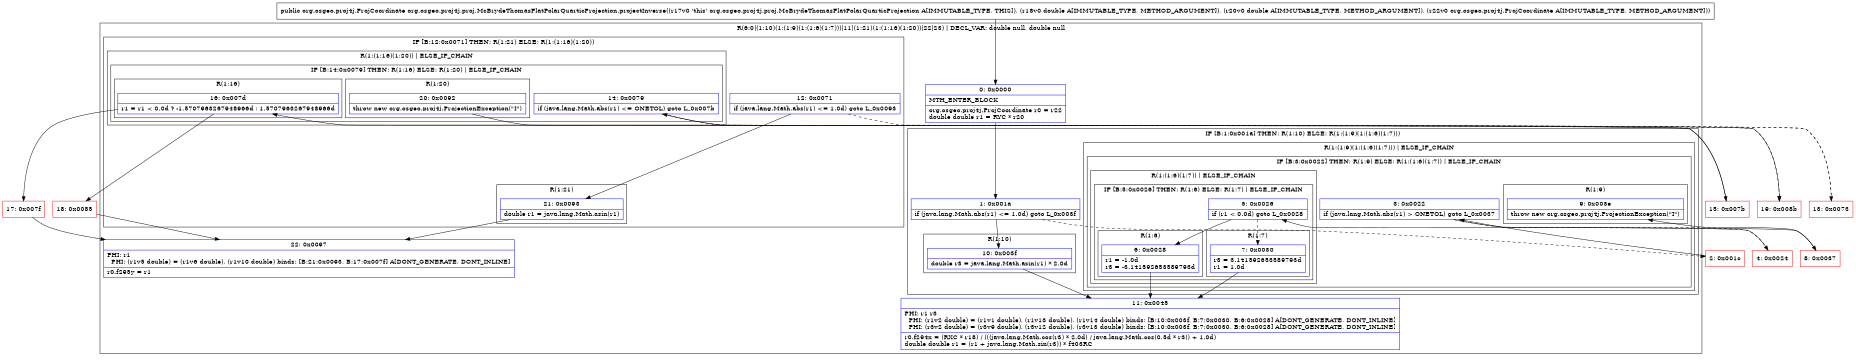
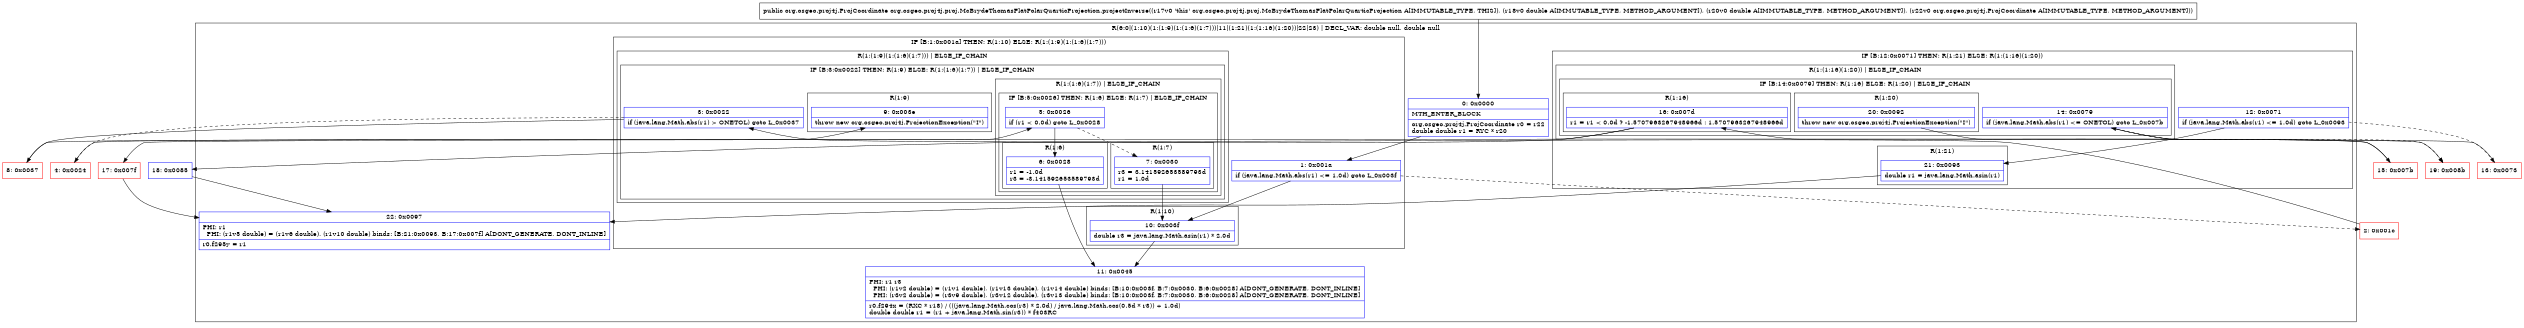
edge "13: 0x0073" -> "14: 0x0079": style dashed -> solid
node "18: 0x0085": color red -> blue
edge "7: 0x0030" -> "11: 0x0045": now "7: 0x0030" -> "10: 0x003f"
